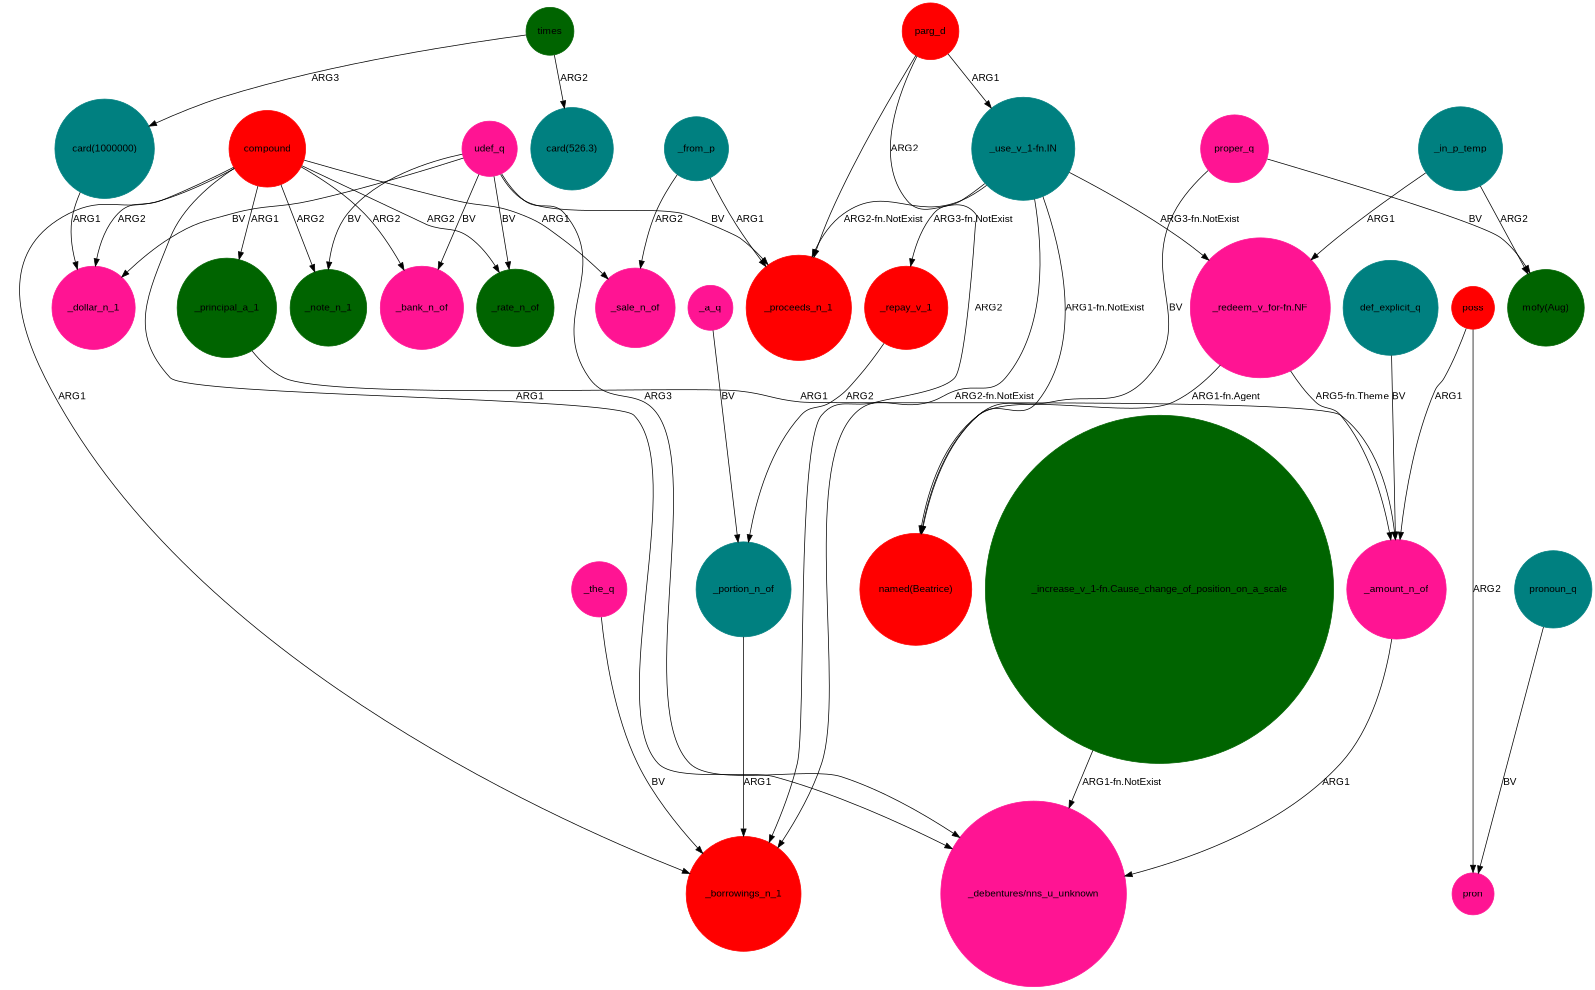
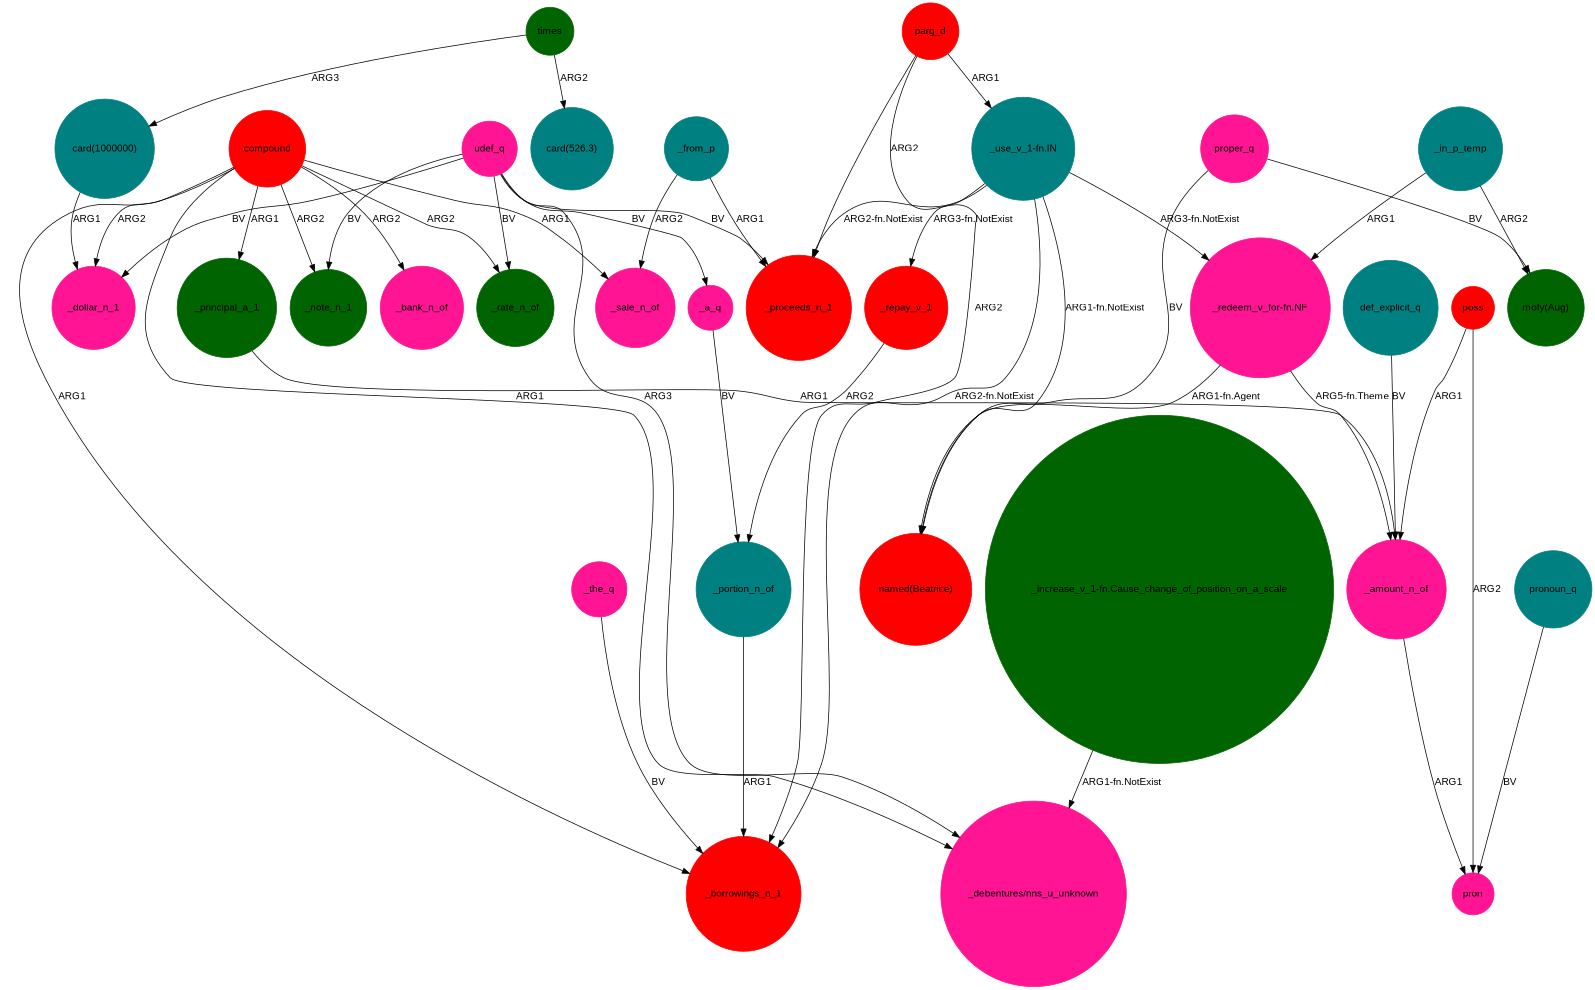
edge "udef_q" -> "_bank_n_of": now "udef_q" -> "_a_q"
edge "_amount_n_of" -> "_debentures/nns_u_unknown": now "_amount_n_of" -> "pron"
